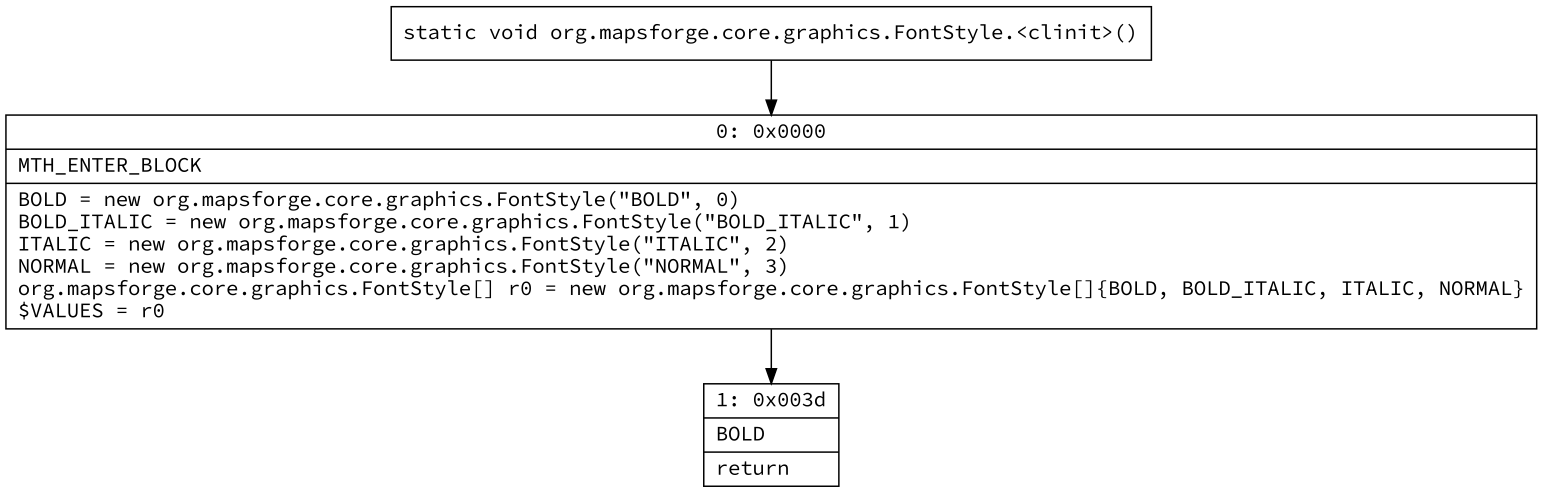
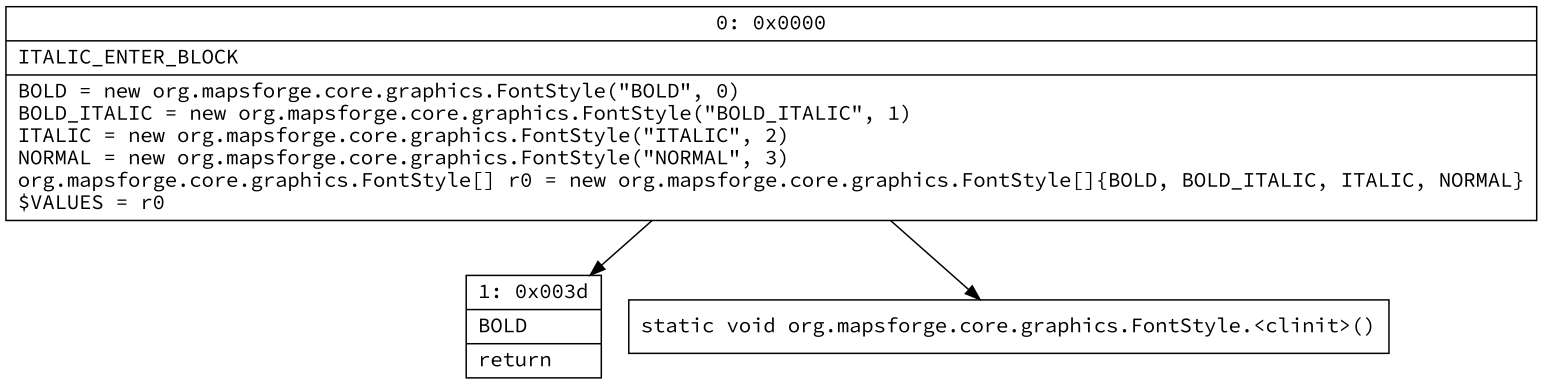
edge "static void org.mapsforge.core.graphics.FontStyle.<clinit>()" -> "0: 0x0000": reversed
node "0: 0x0000": text "MTH_ENTER_BLOCK" -> "ITALIC_ENTER_BLOCK"
